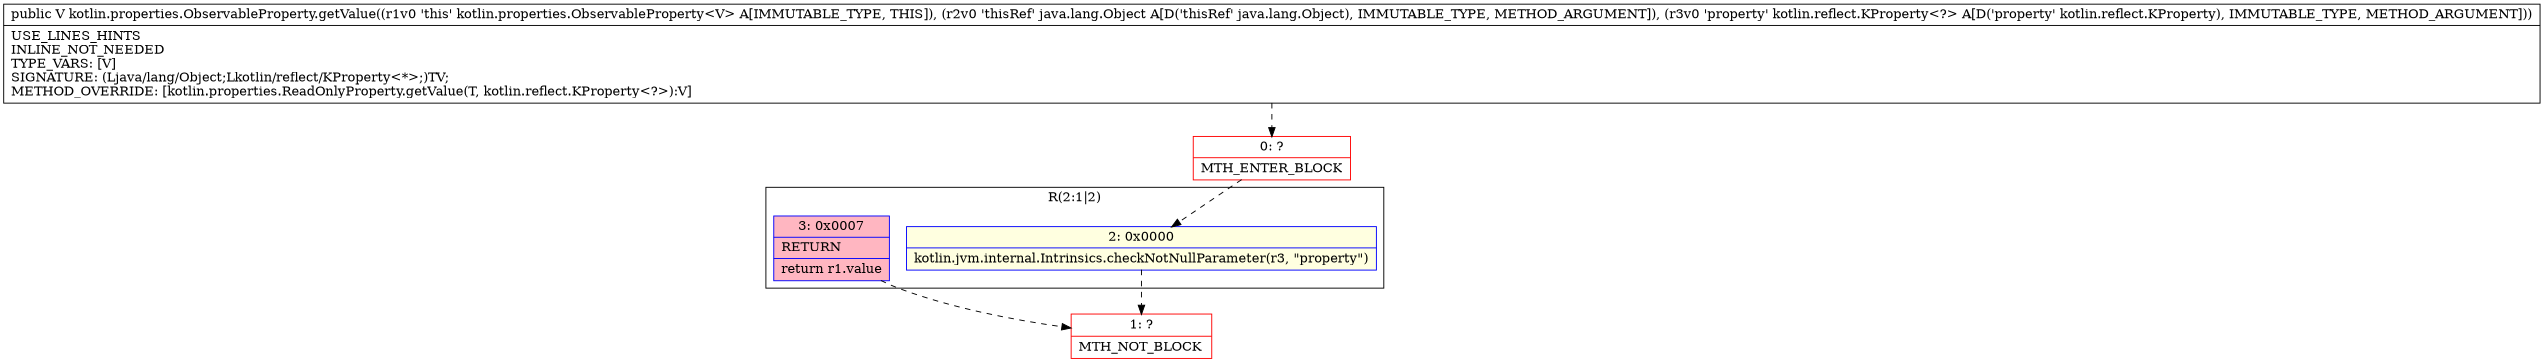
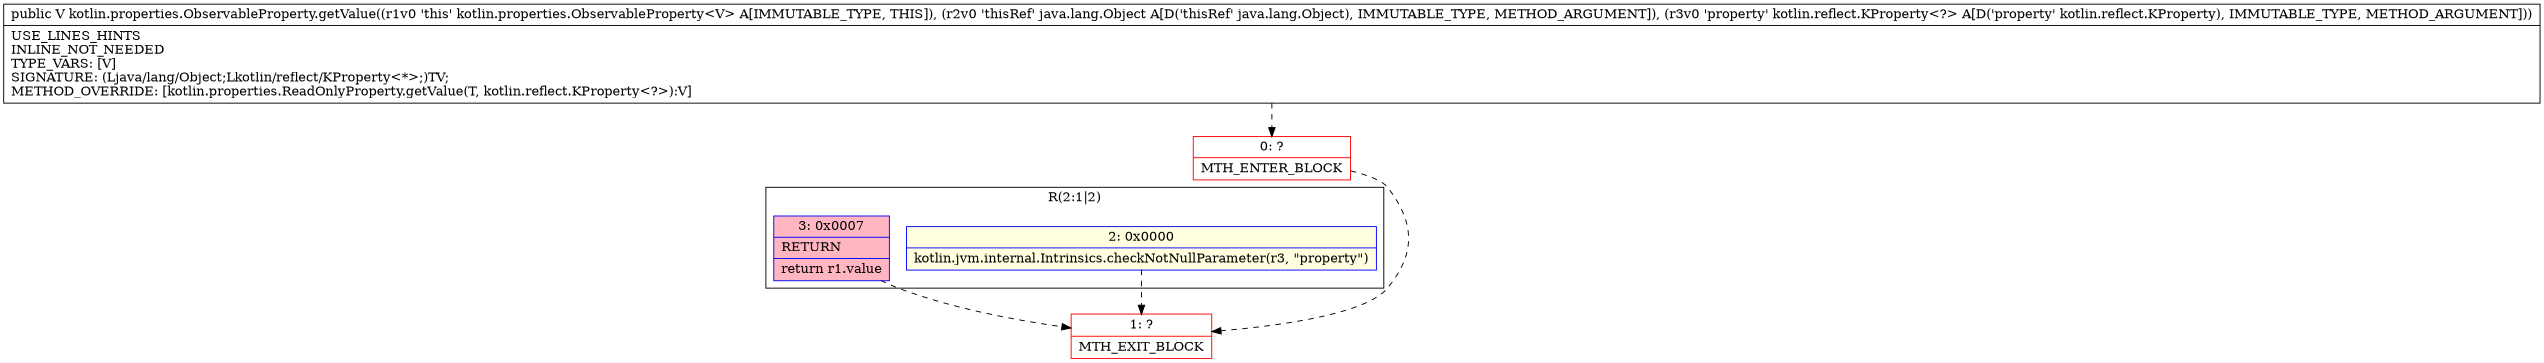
edge "0: ?" -> "2: 0x0000": now "0: ?" -> "1: ?"
node "1: ?": text "MTH_NOT_BLOCK" -> "MTH_EXIT_BLOCK"
